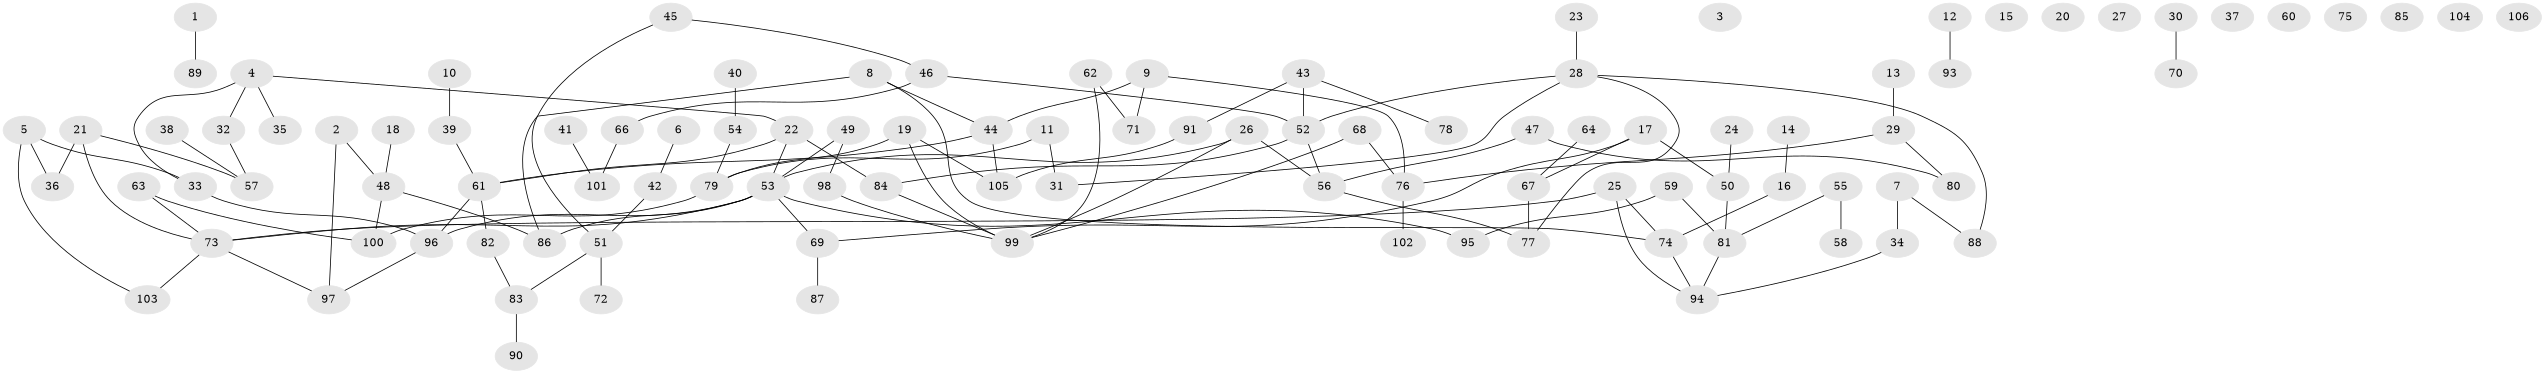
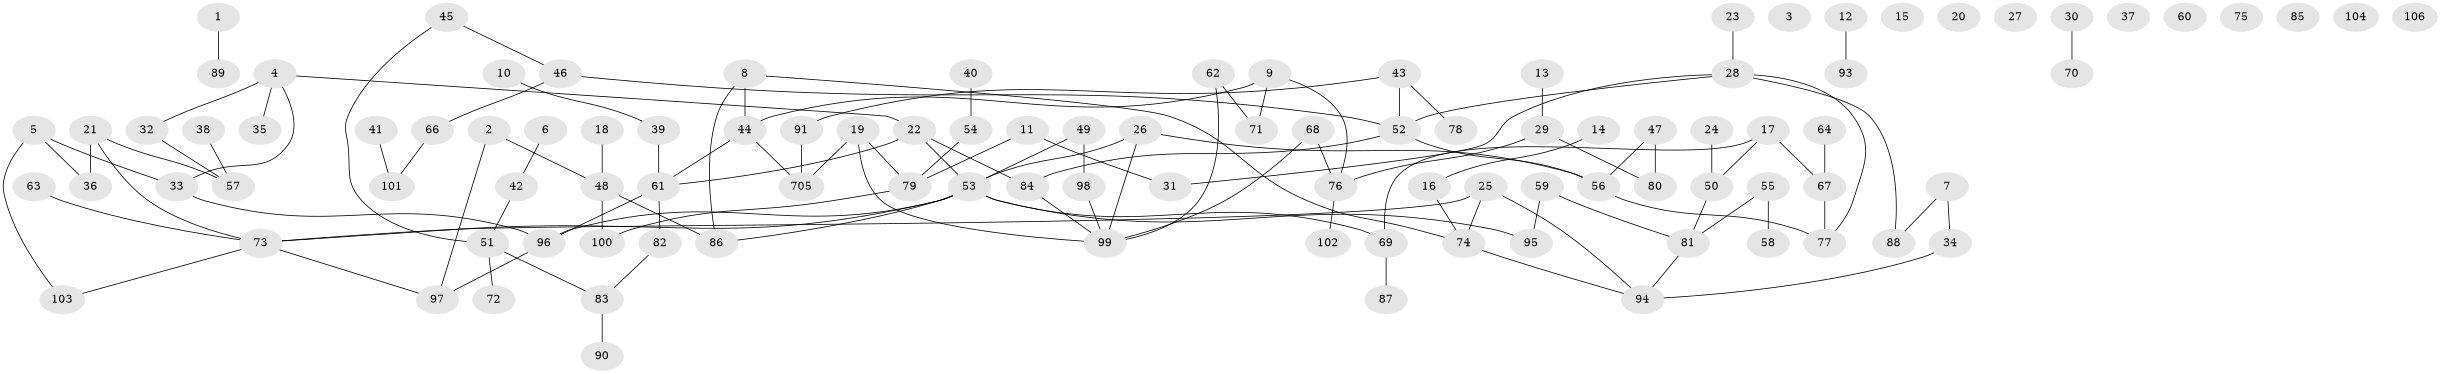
node "105": label "105" -> "705"
edge "63" -- "100": removed
